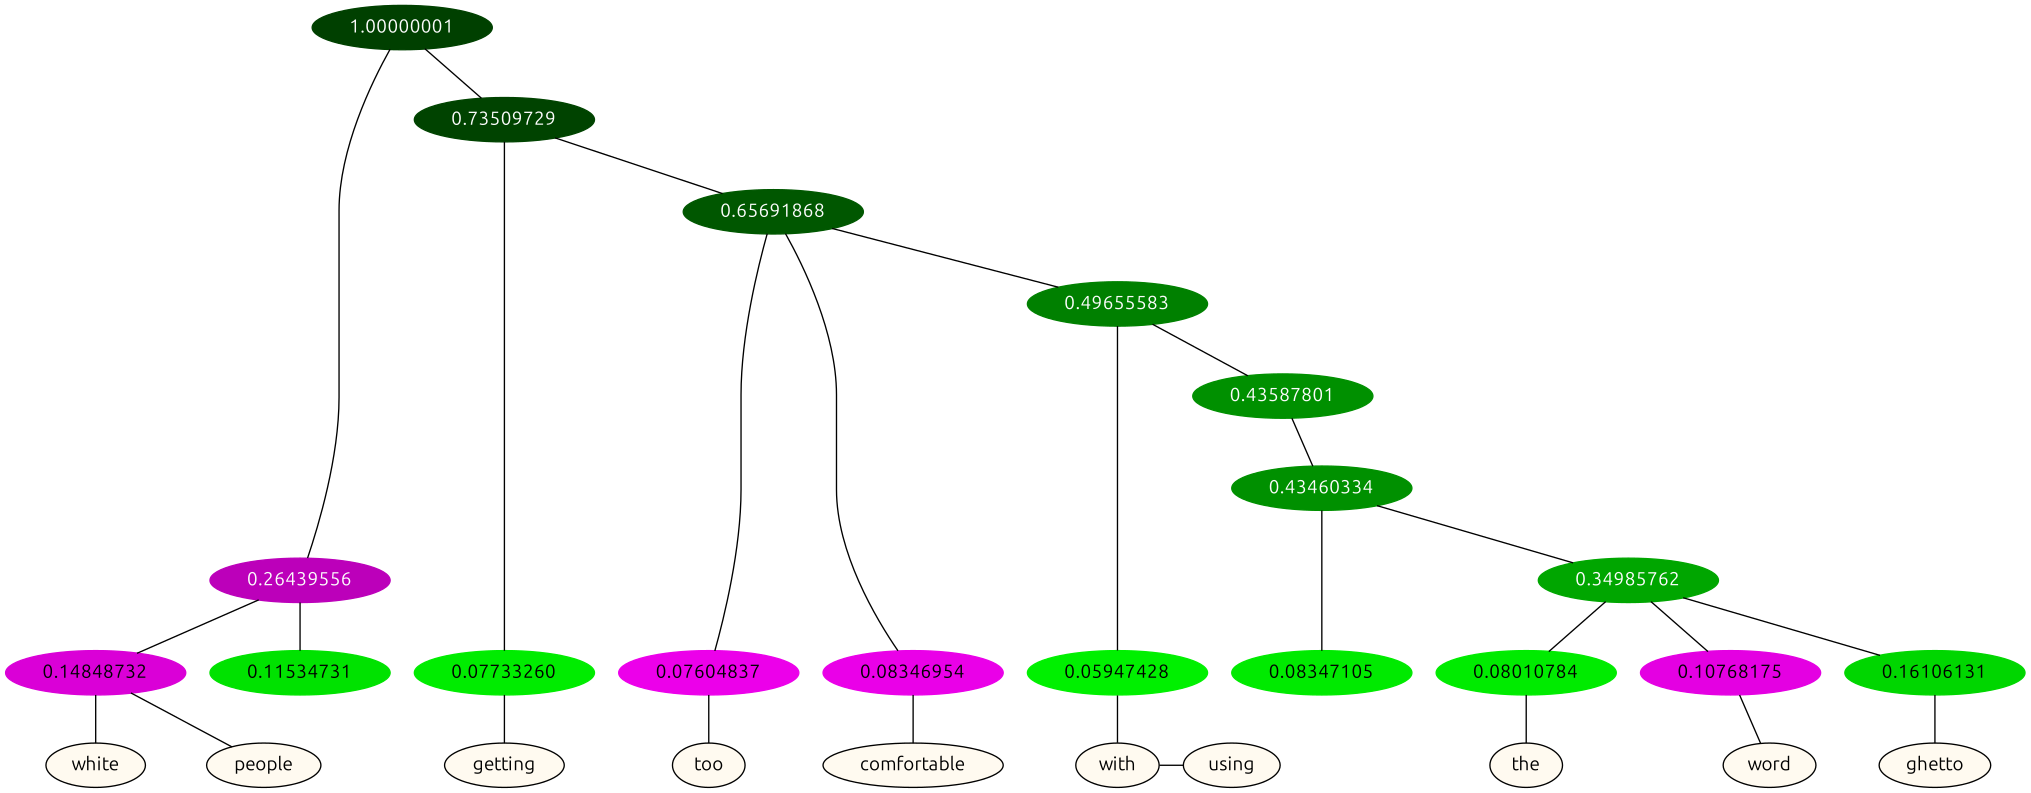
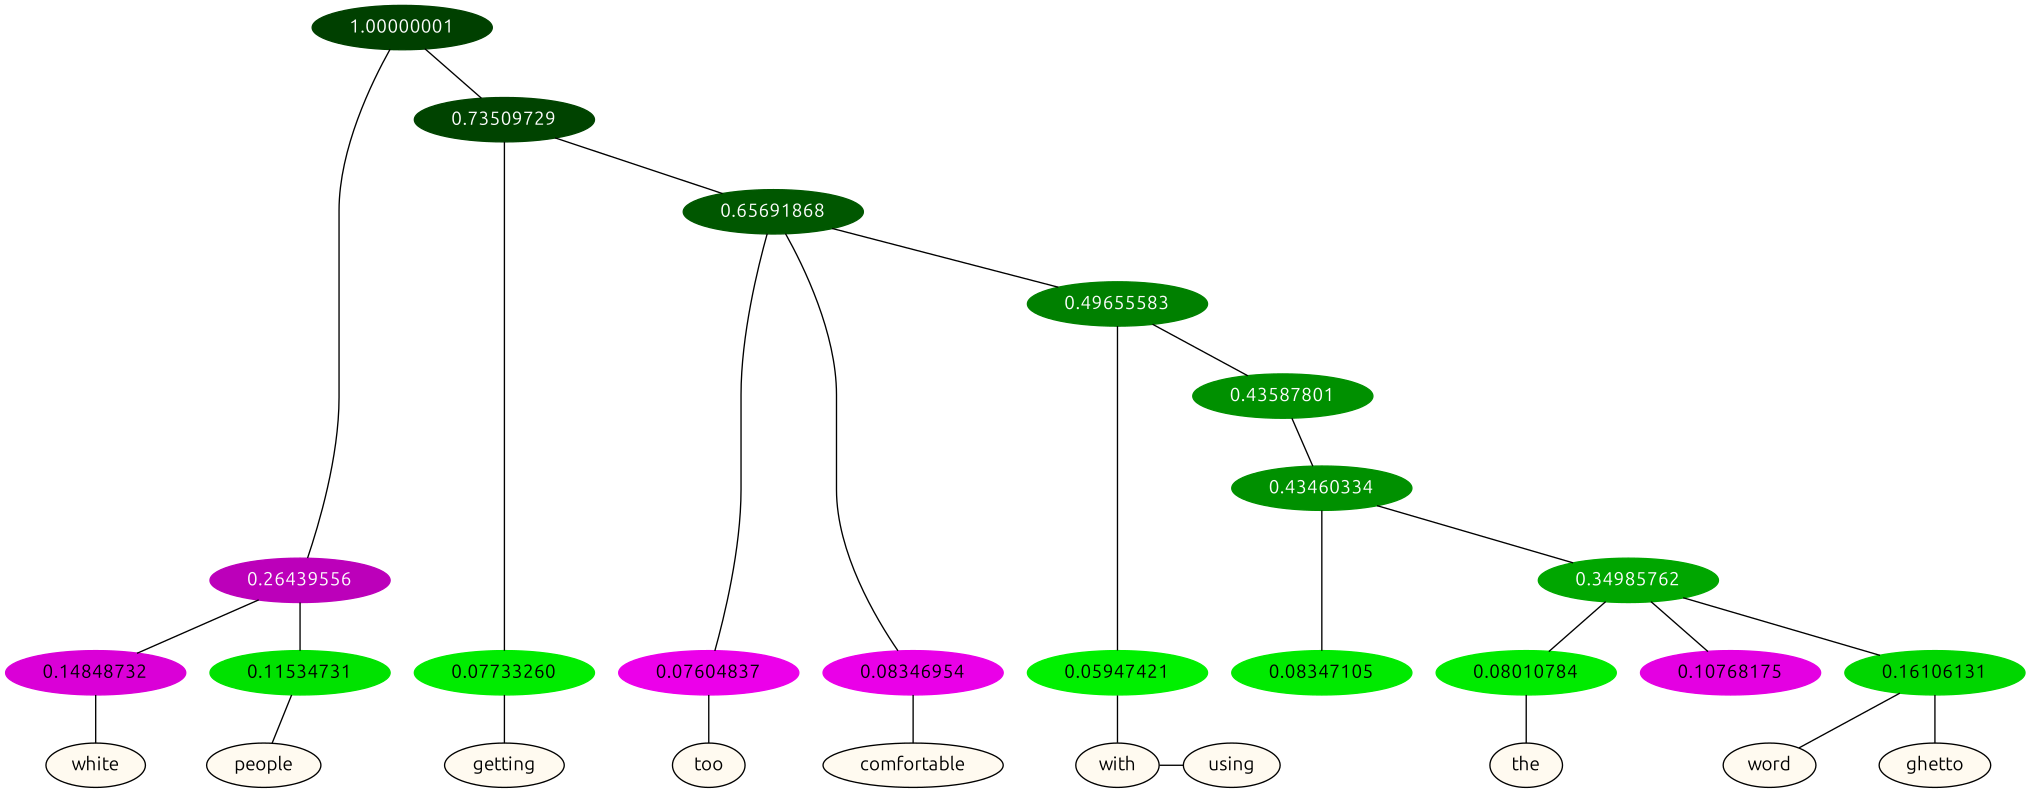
node "0.05947428": label "0.05947428" -> "0.05947421"
edge "0.10768175" -- "word": now "0.16106131" -- "word"
edge "0.14848732" -- "people": now "0.11534731" -- "people"
